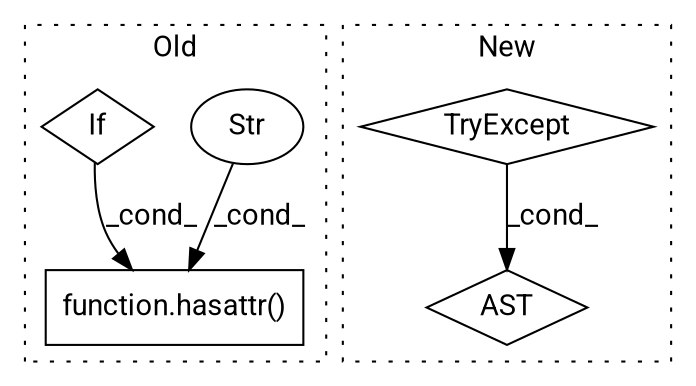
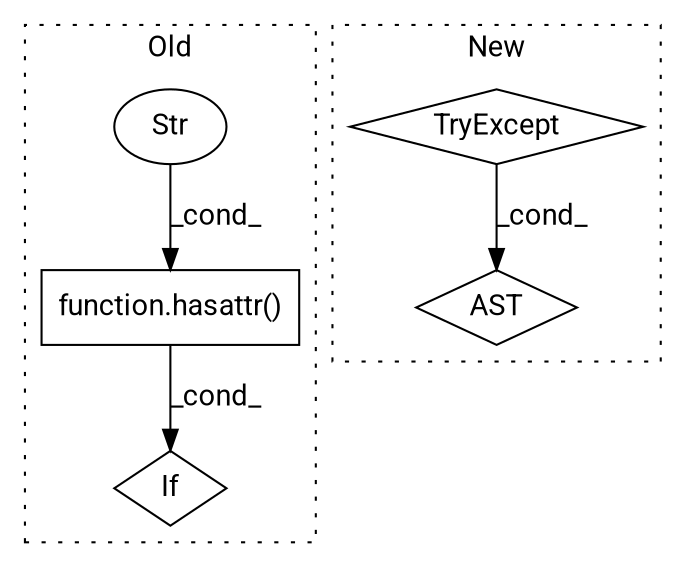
edge "If" -> "function.hasattr()": reversed
